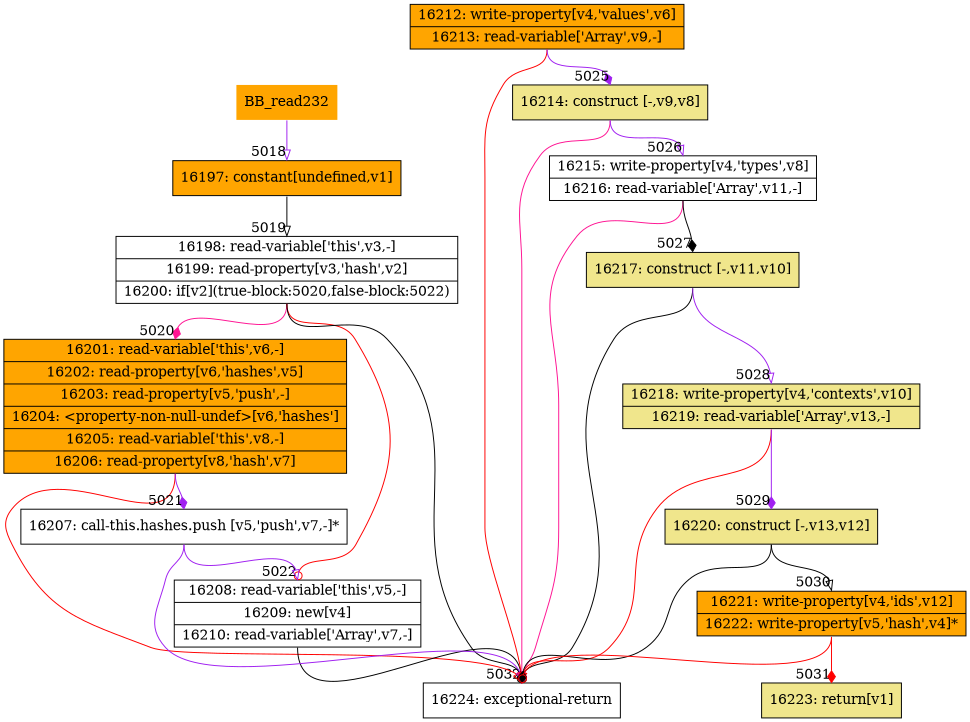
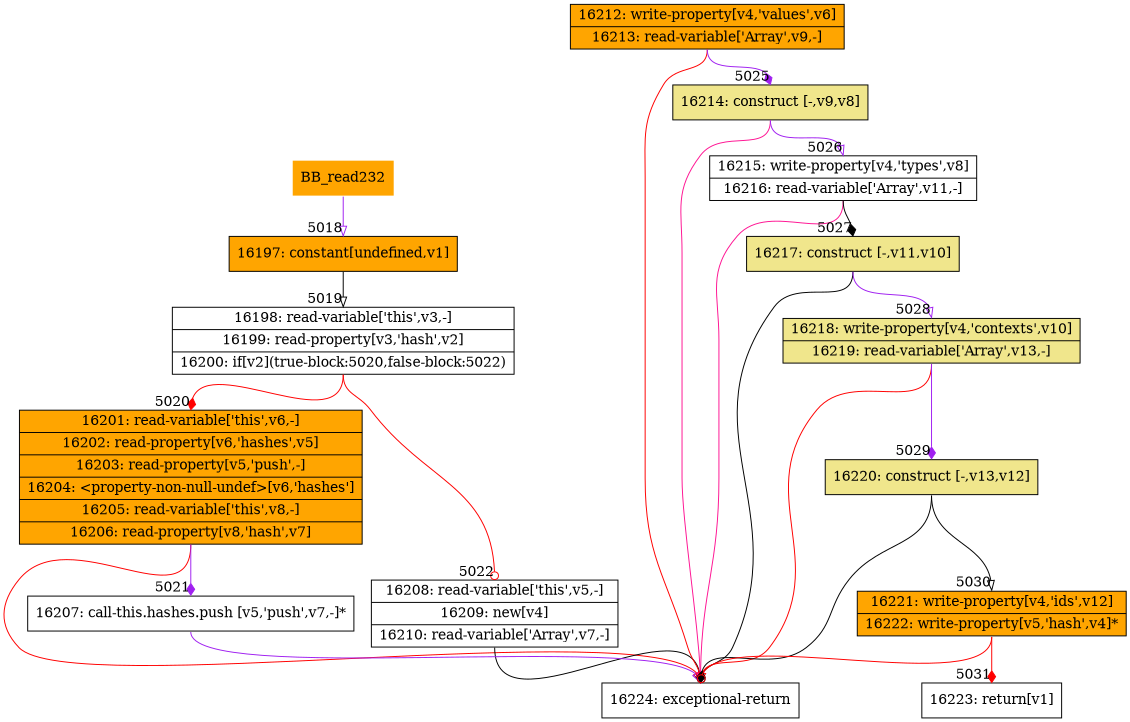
edge "16198: read-variable['this',v3,-]" -> "16201: read-variable['this',v6,-]": color deeppink -> red
edge "16198: read-variable['this',v3,-]" -> "16224: exceptional-return": removed
edge "16207: call-this.hashes.push [v5,'push',v7,-]*" -> "16208: read-variable['this',v5,-]": removed
node "16223: return[v1]": fillcolor khaki -> white
